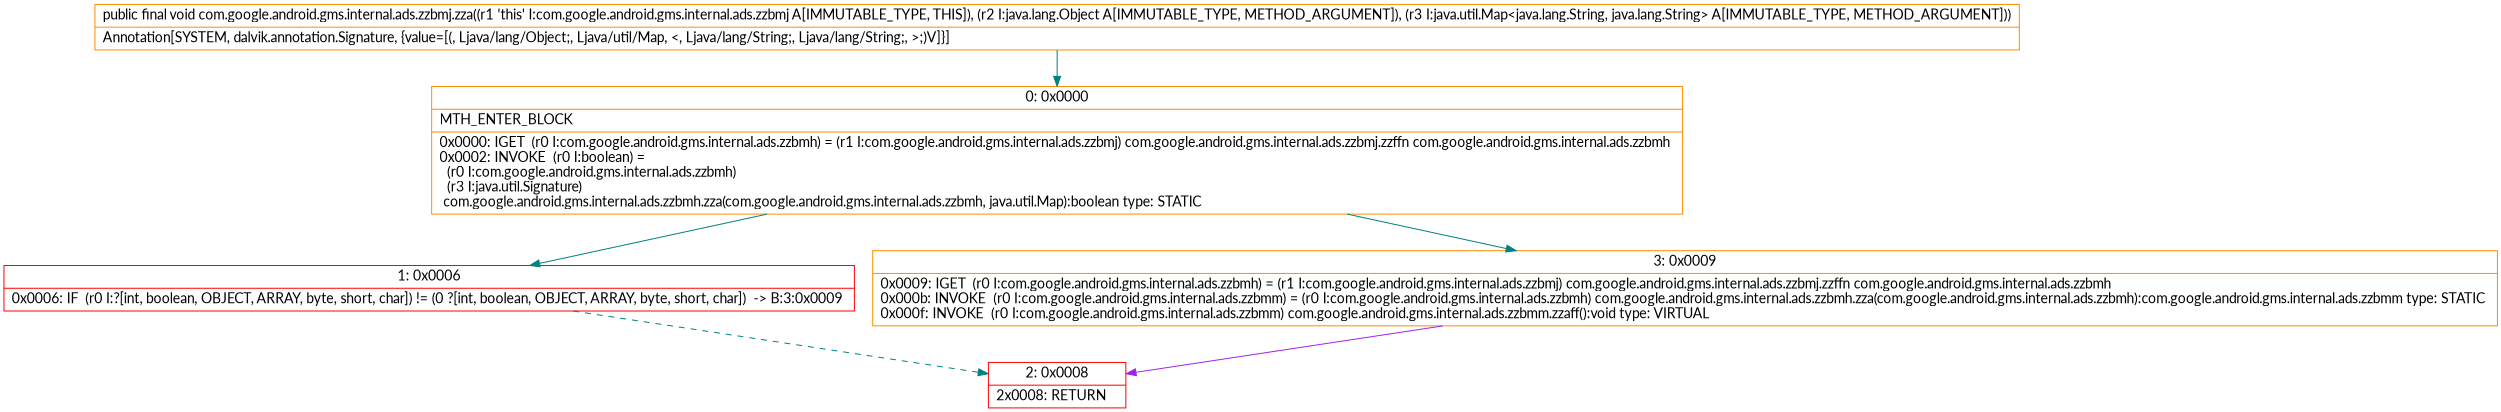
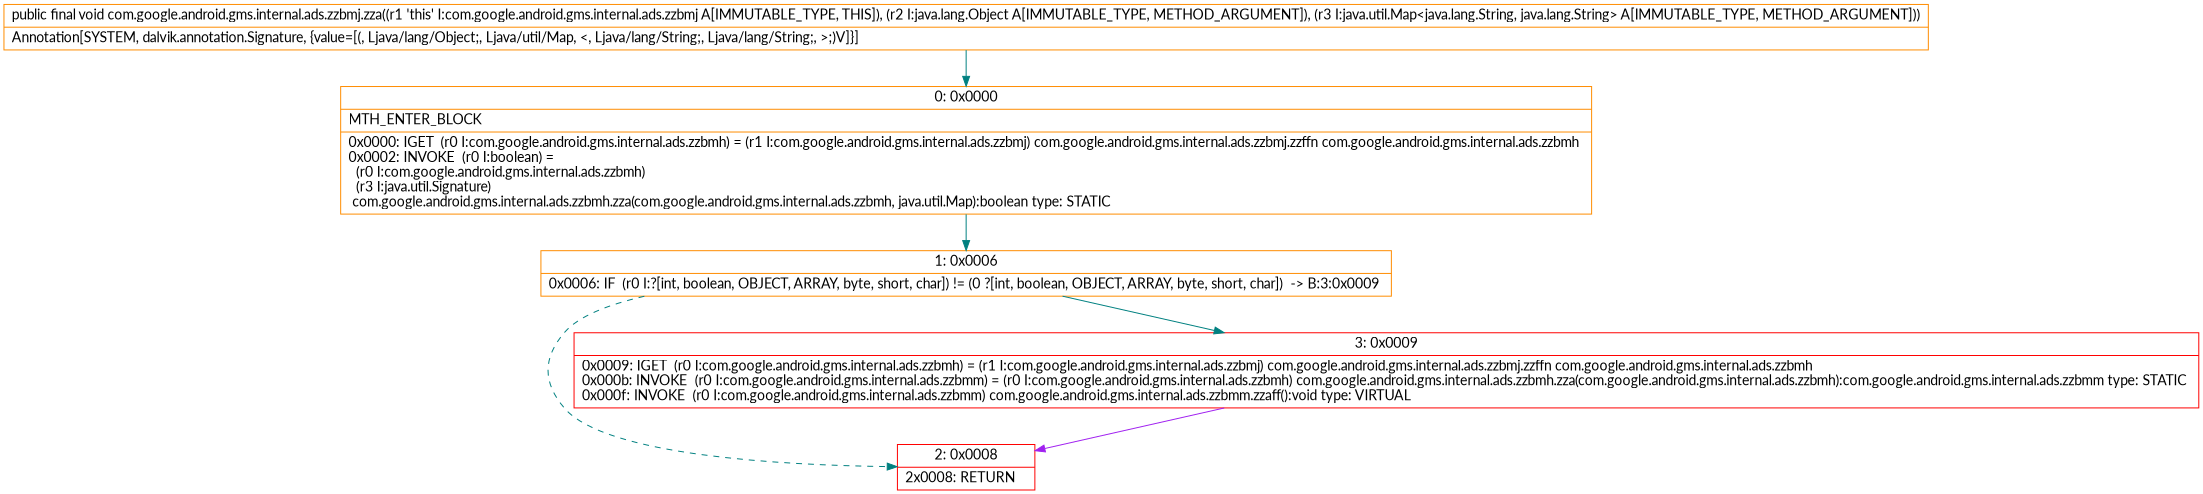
edge "0: 0x0000" -> "3: 0x0009": now "1: 0x0006" -> "3: 0x0009"
node "1: 0x0006": color red -> darkorange
node "3: 0x0009": color darkorange -> red
